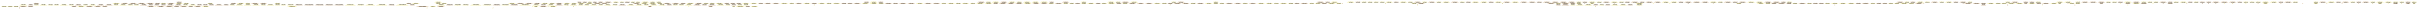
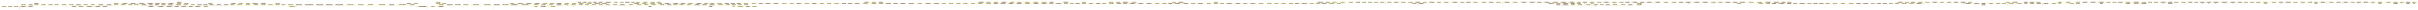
node "net.minecraft.src.ClsSyMjqiju": added
node "net.minecraft.src.ClsOkEtuuzcu": added
node "net.minecraft.src.ClsWaFbehfaa": added
